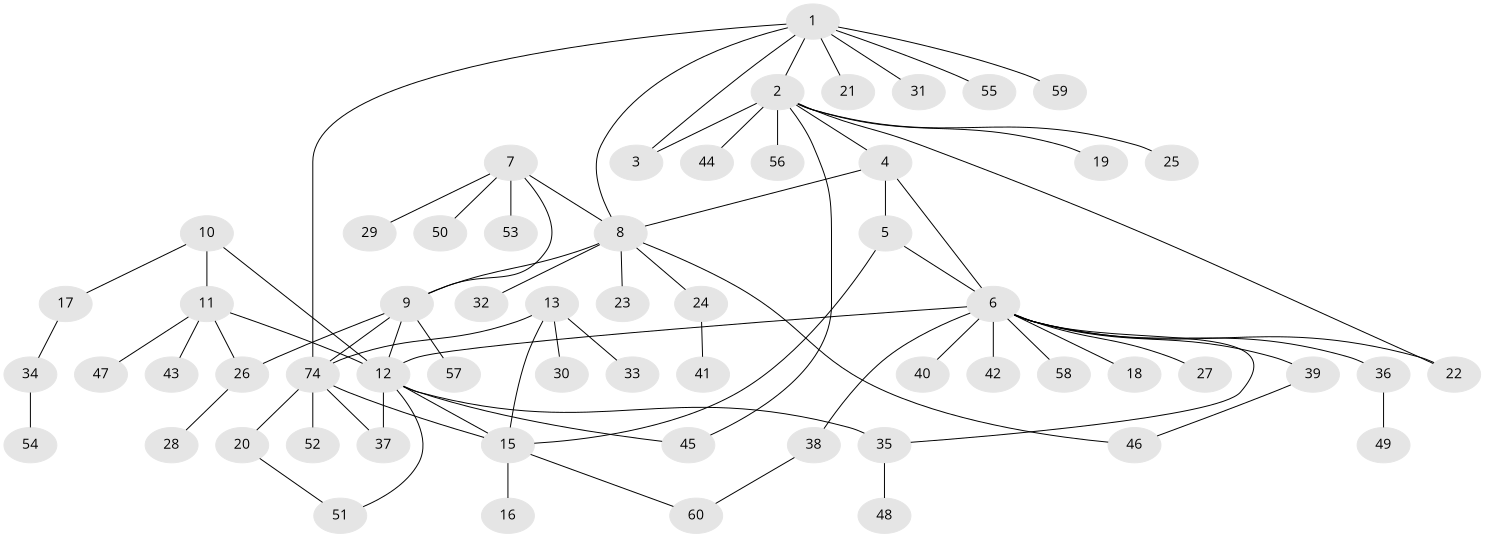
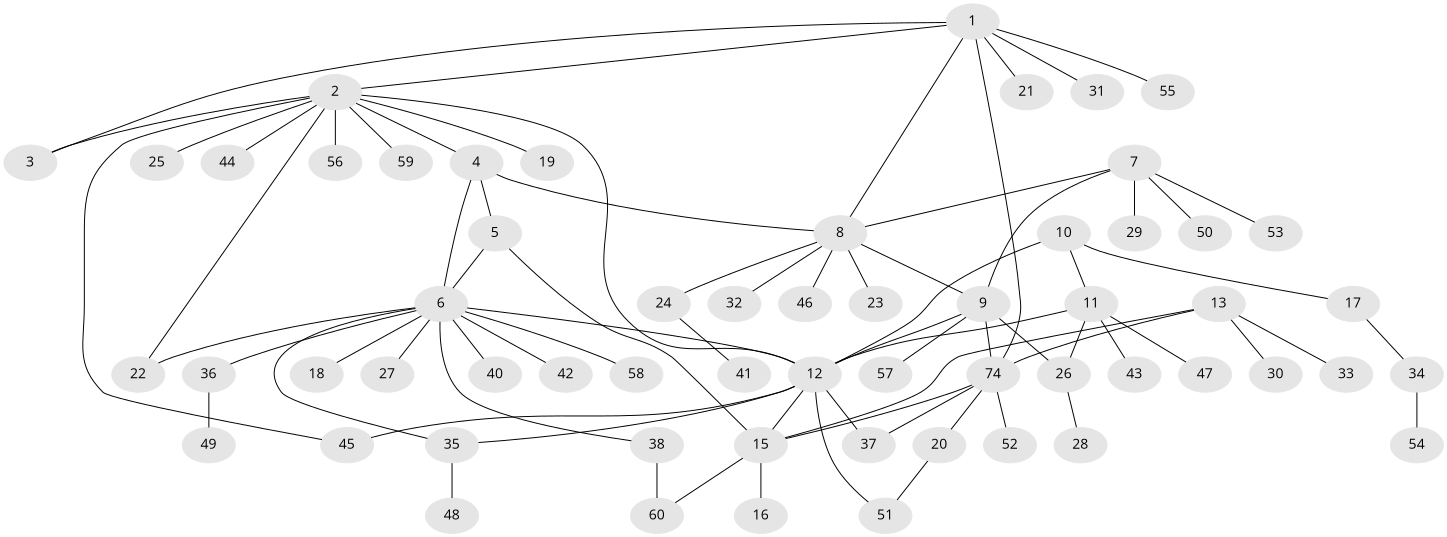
edge "1" -- "59": now "2" -- "59"
edge "2" -- "12": added
node "39": removed
